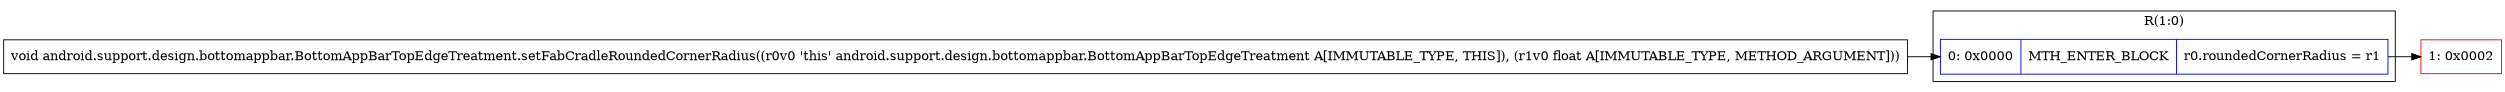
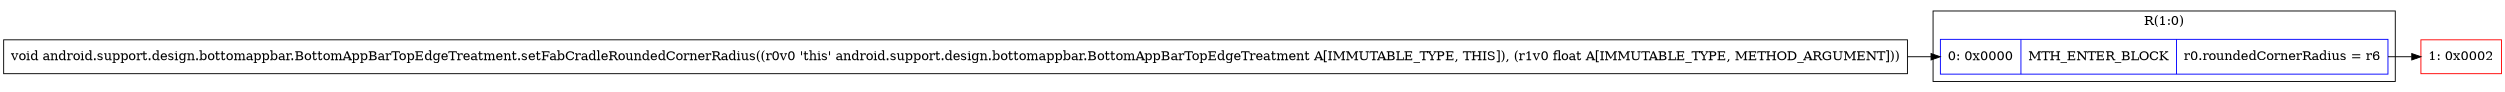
node "0: 0x0000": text "r0.roundedCornerRadius = r1" -> "r0.roundedCornerRadius = r6"
